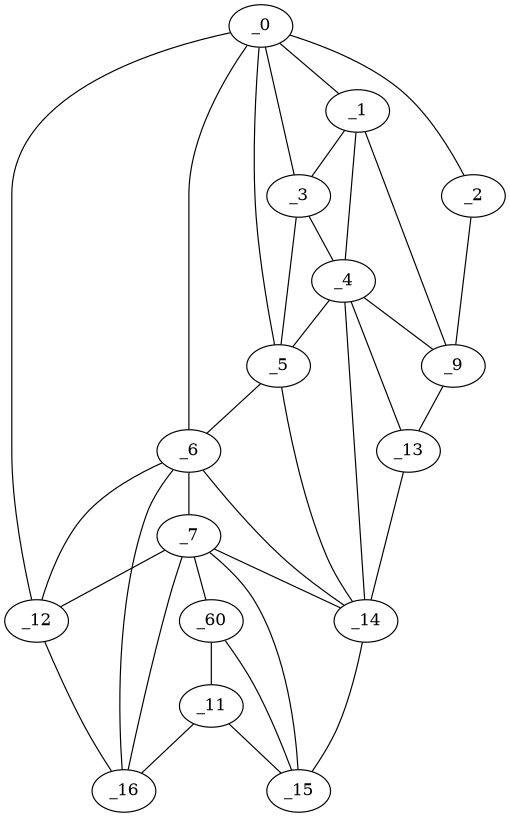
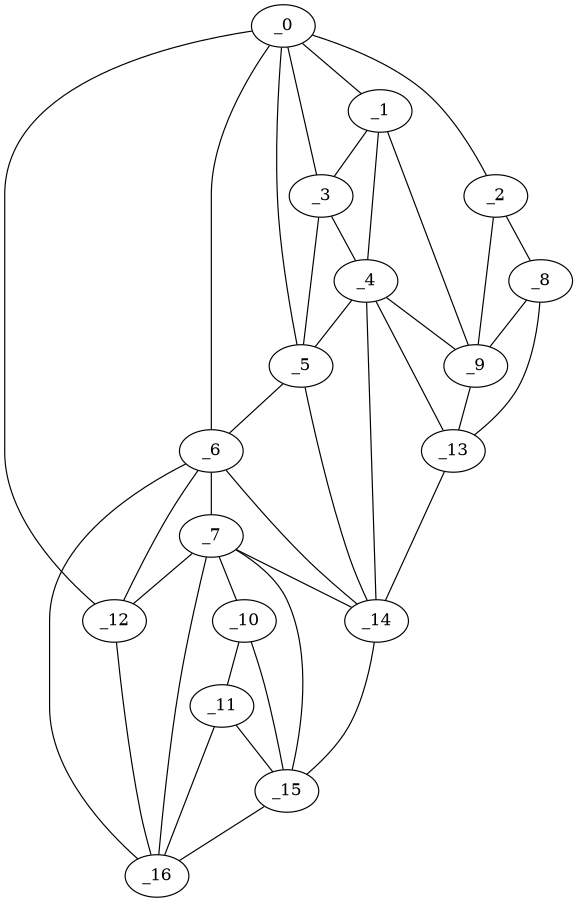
node "_8": added
node "_60": label "_60" -> "_10"
edge "_15" -- "_16": added
